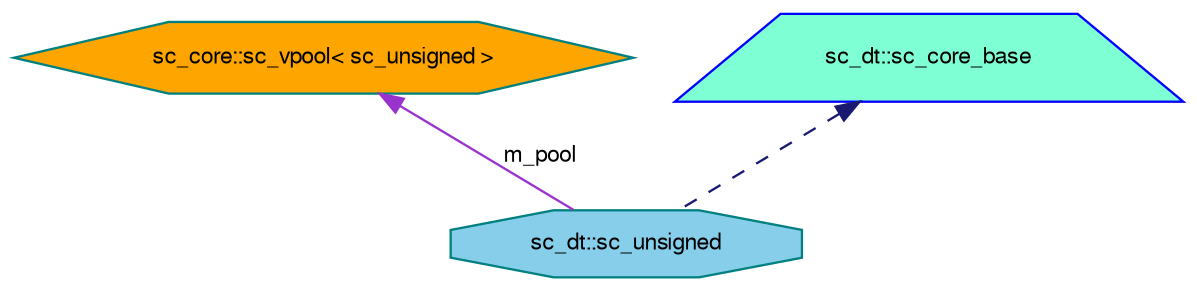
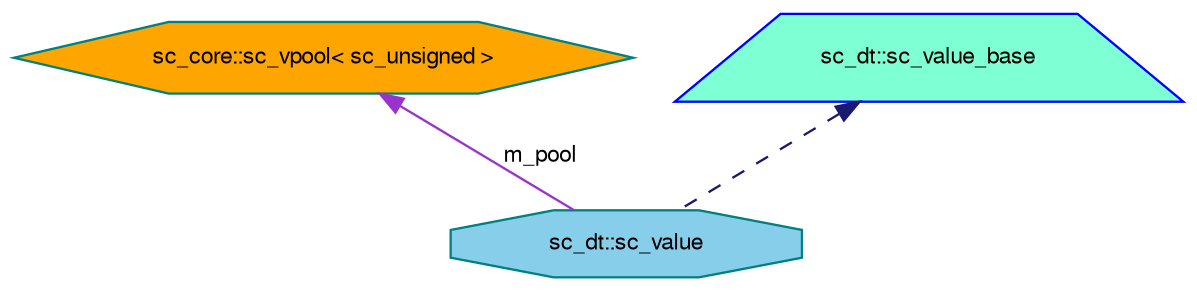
node "sc_dt::sc_core_base": label "sc_dt::sc_core_base" -> "sc_dt::sc_value_base"
node "sc_dt::sc_unsigned": label "sc_dt::sc_unsigned" -> "sc_dt::sc_value"
